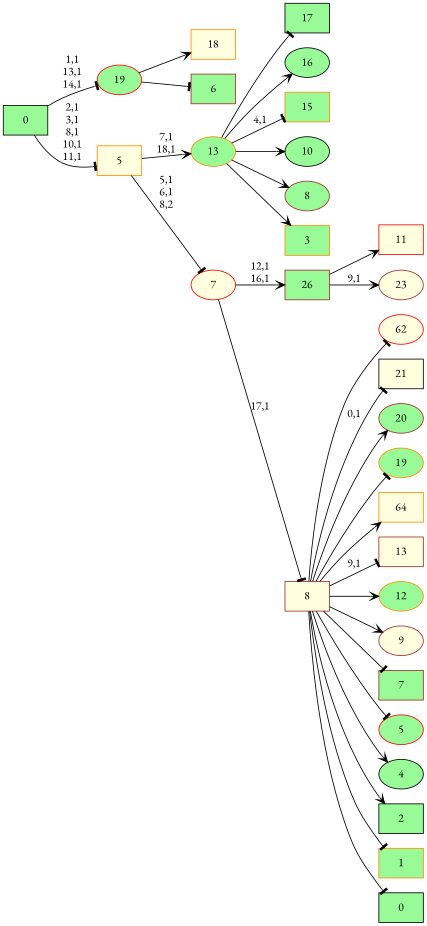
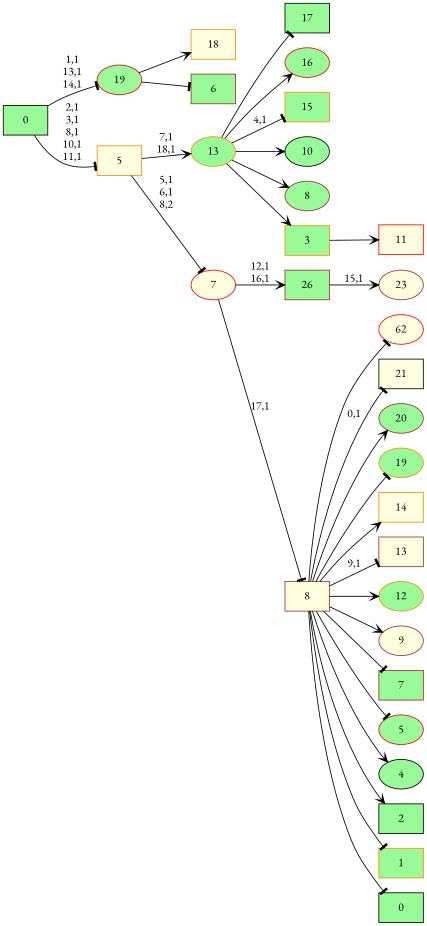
node "16": color black -> red
edge "26" -> "11": now "3" -> "11"
edge "26" -> "23": label "9,1" -> "15,1"
node "64": label "64" -> "14"
